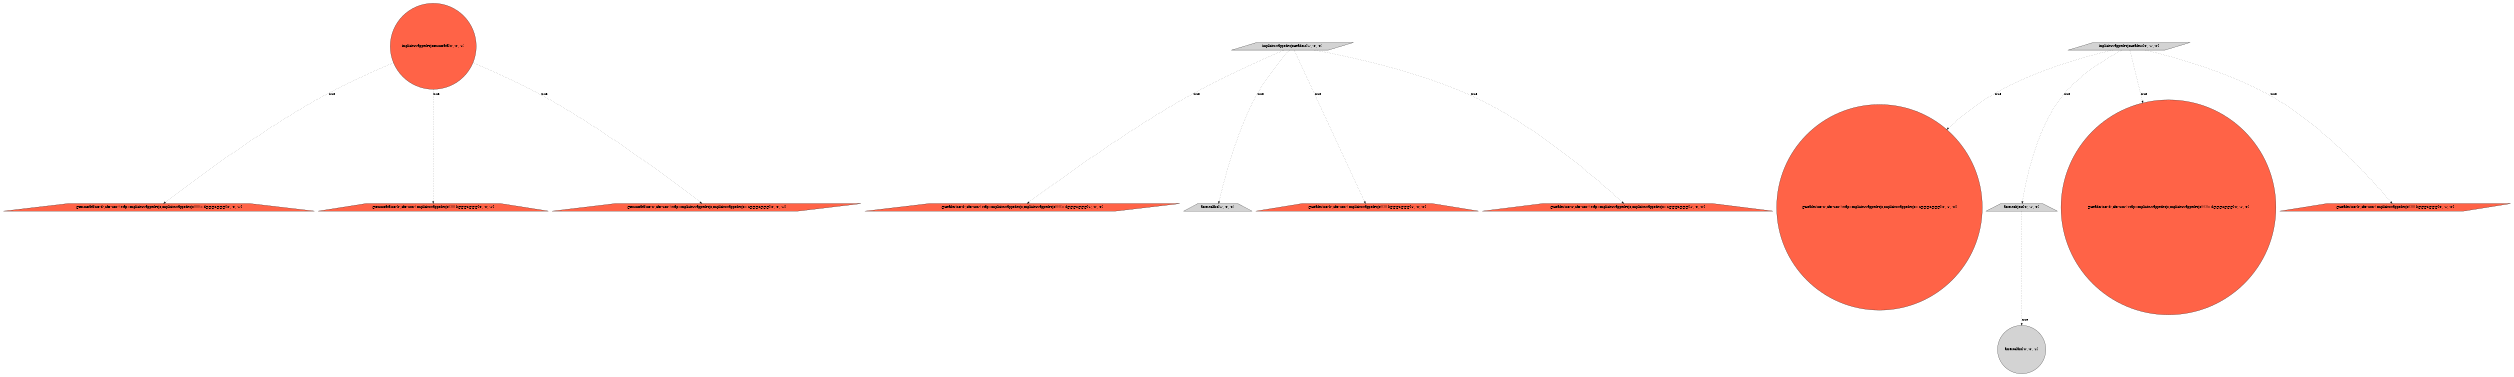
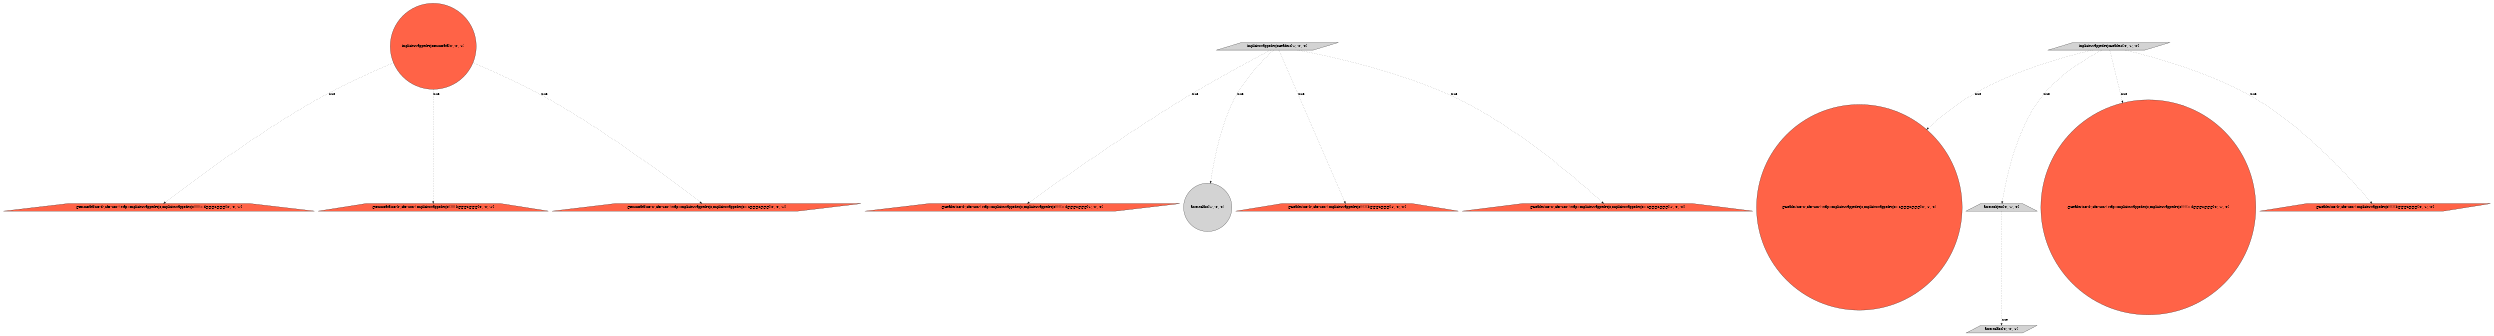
node "assertClass['1', '0', '0']": shape trapezium -> circle
node "assertClass['0', '0', '1']": shape circle -> parallelogram
